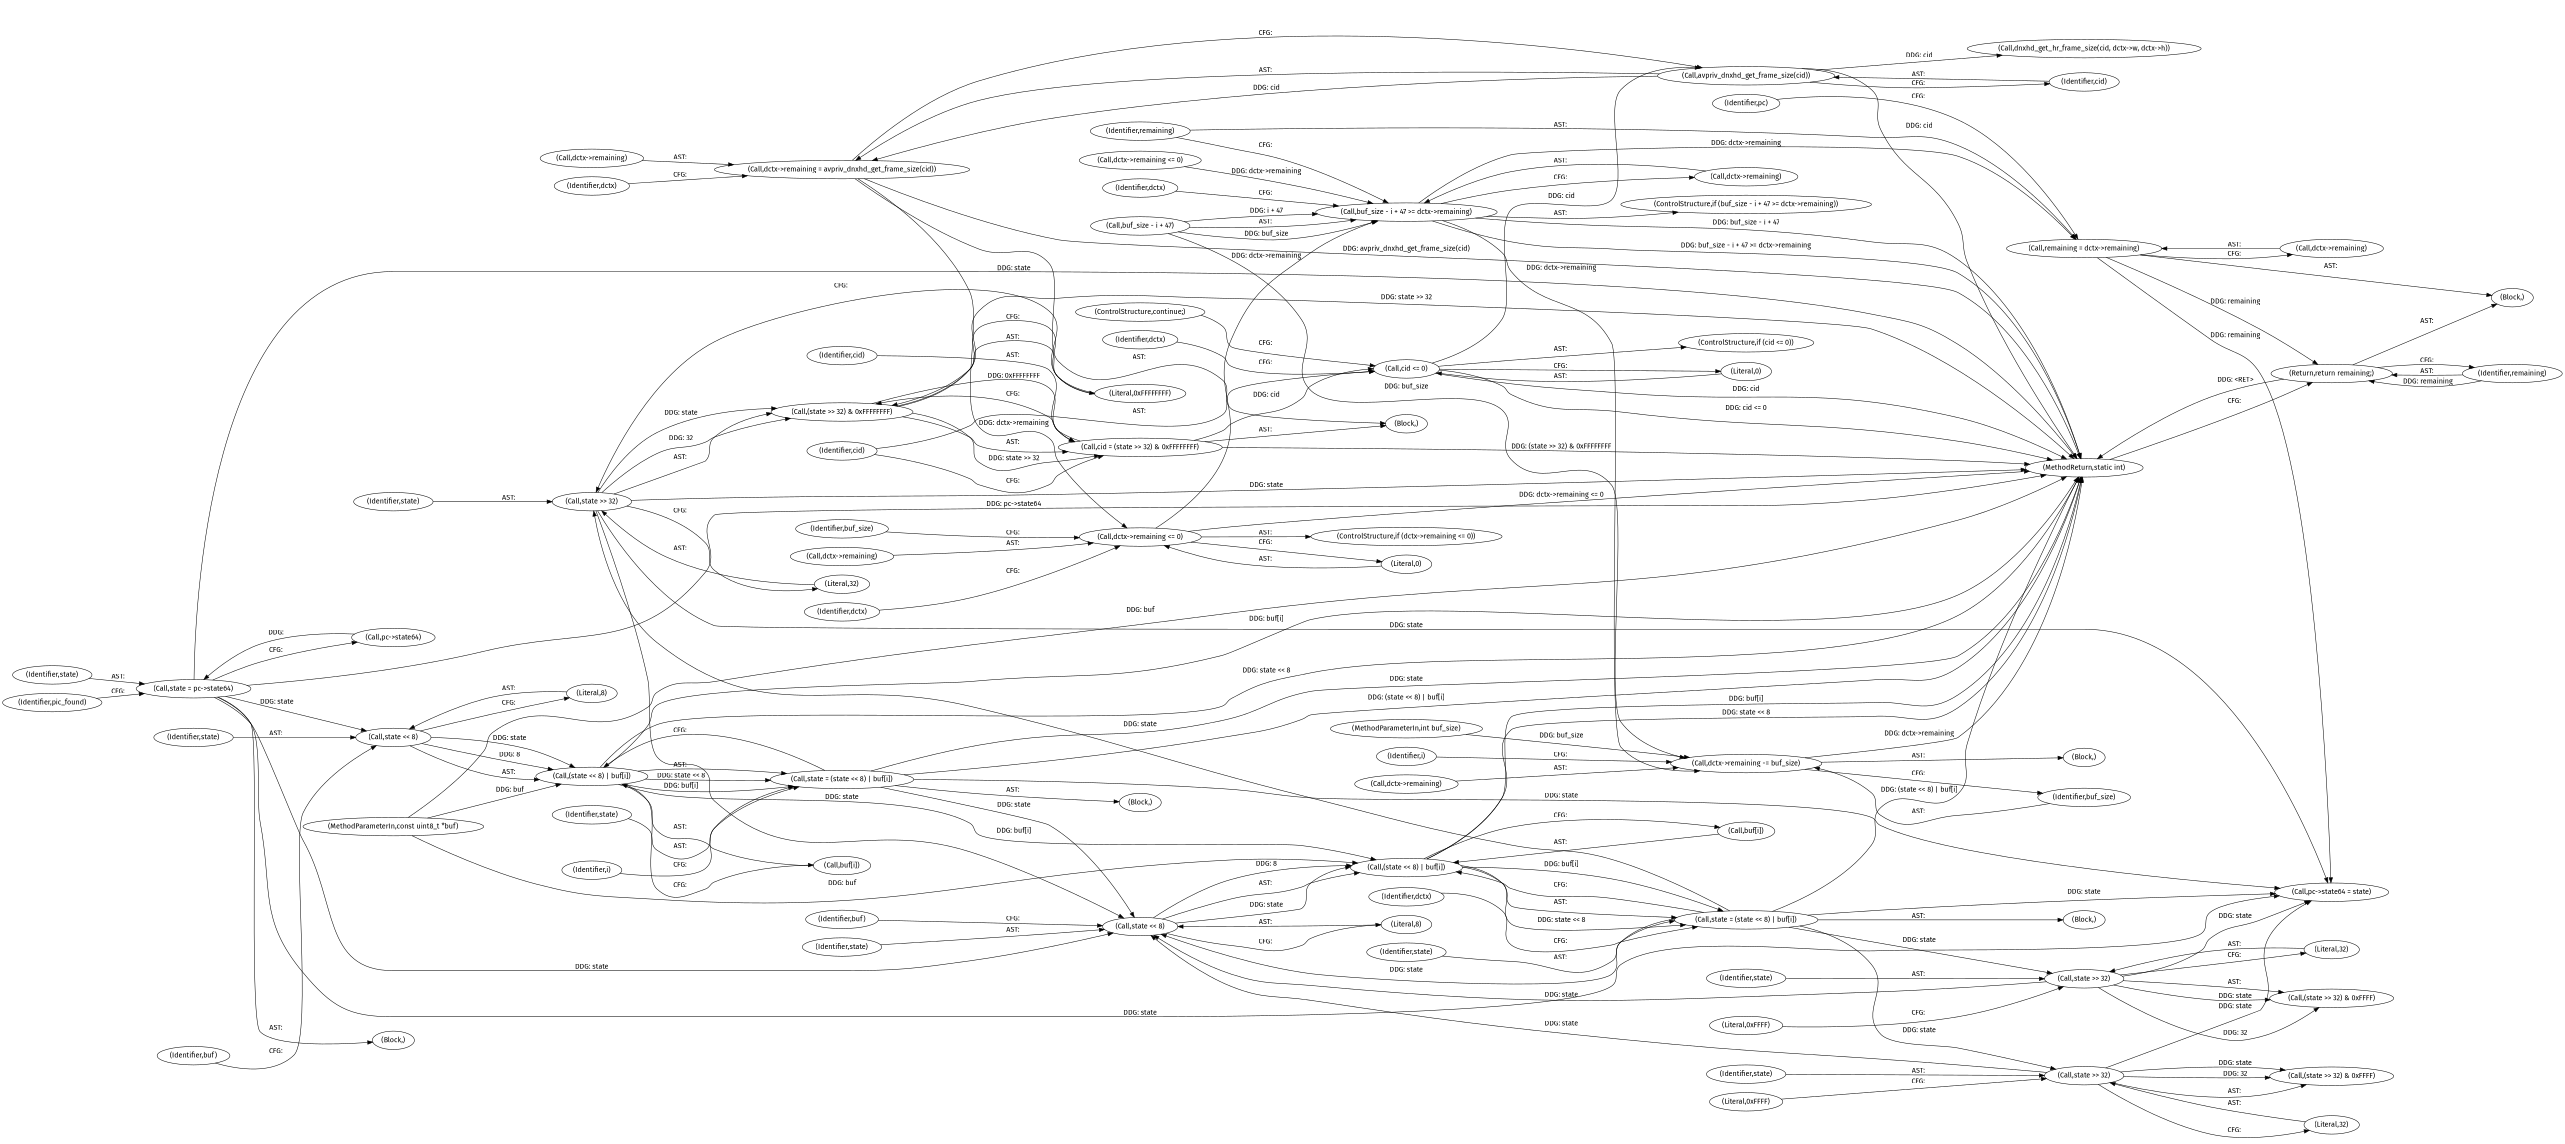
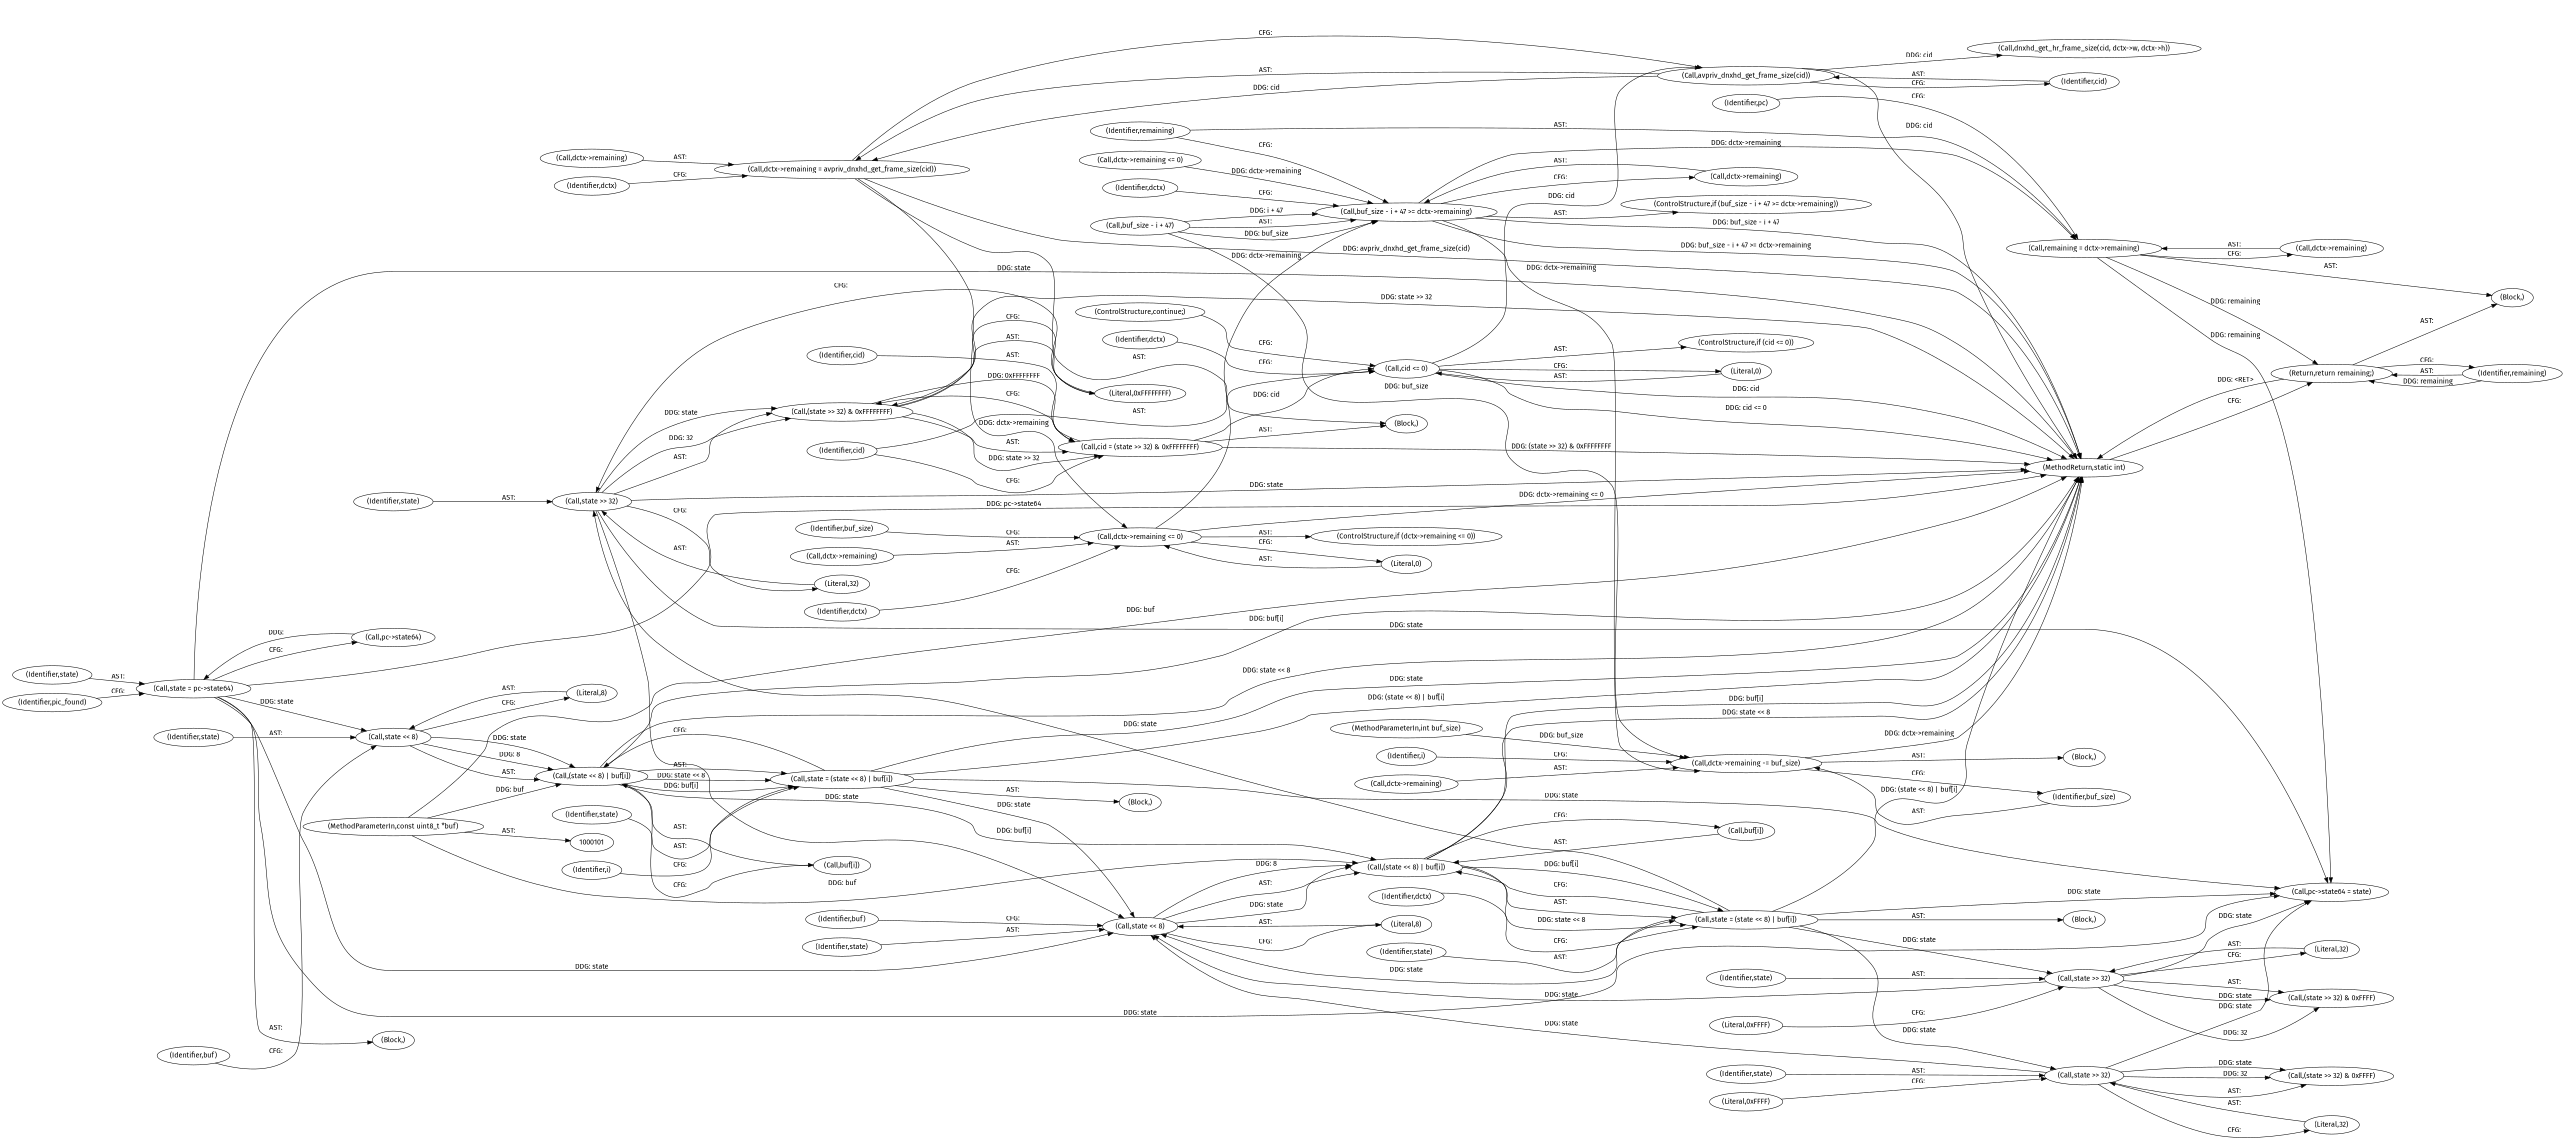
node "1000101": added
